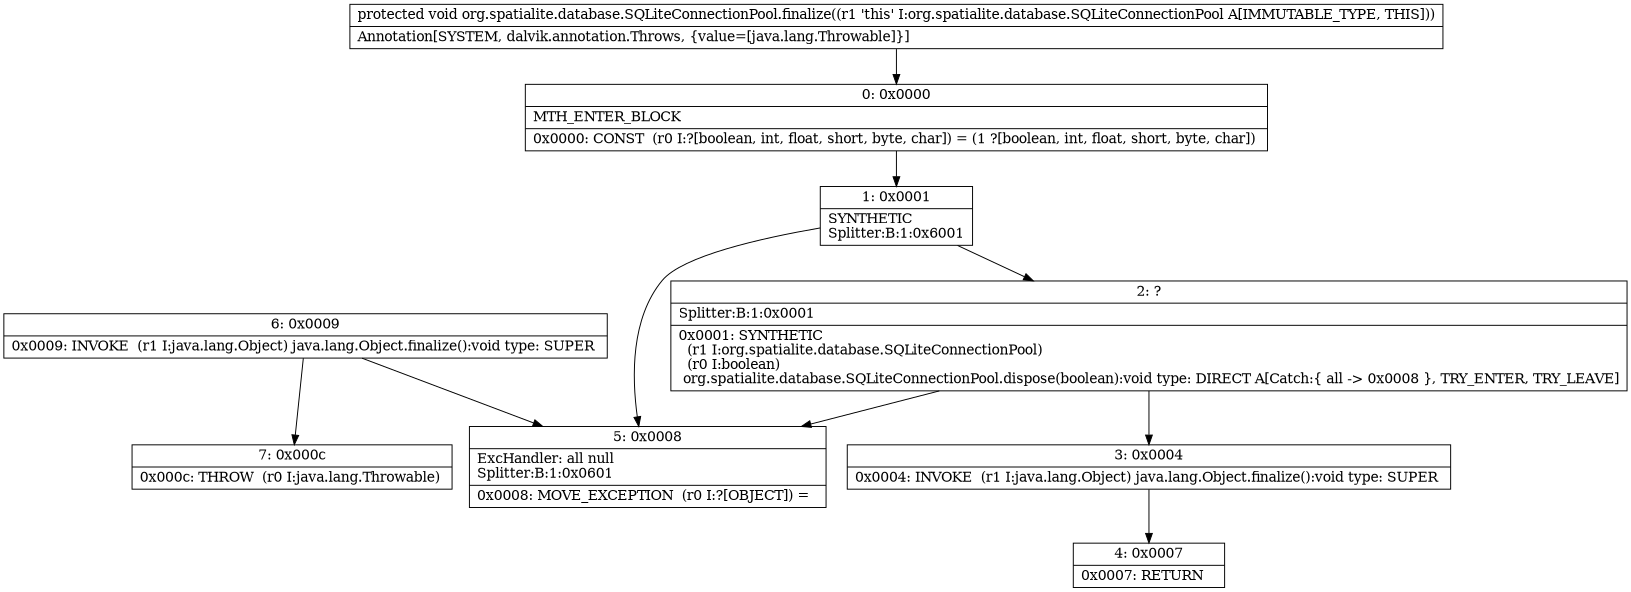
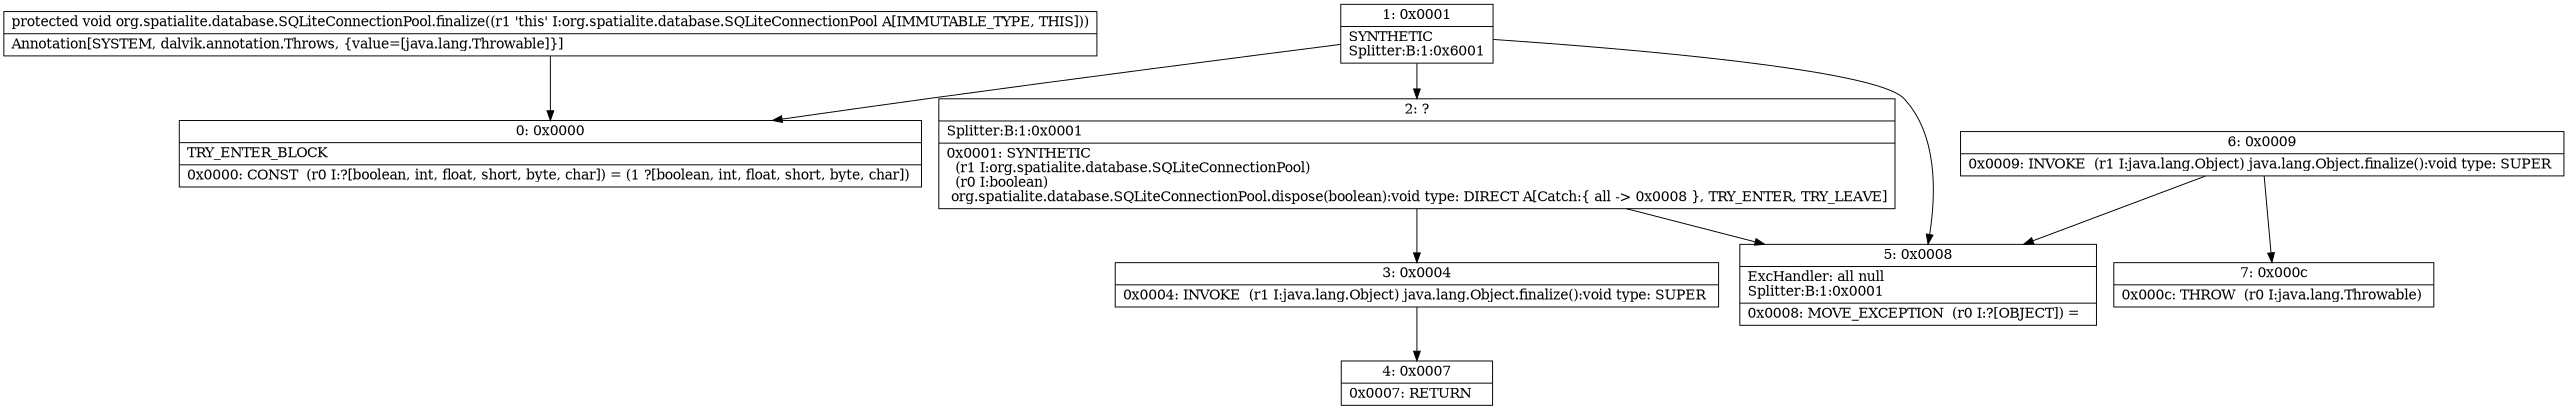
node "0: 0x0000": text "MTH_ENTER_BLOCK" -> "TRY_ENTER_BLOCK"
edge "0: 0x0000" -> "1: 0x0001": reversed
node "5: 0x0008": text "Splitter:B:1:0x0601" -> "Splitter:B:1:0x0001"
